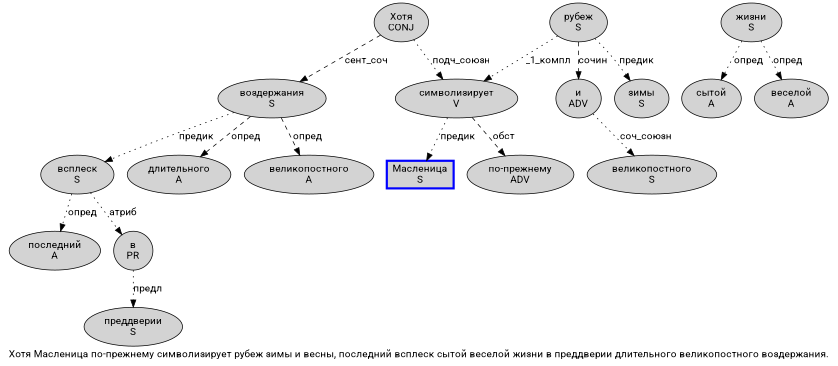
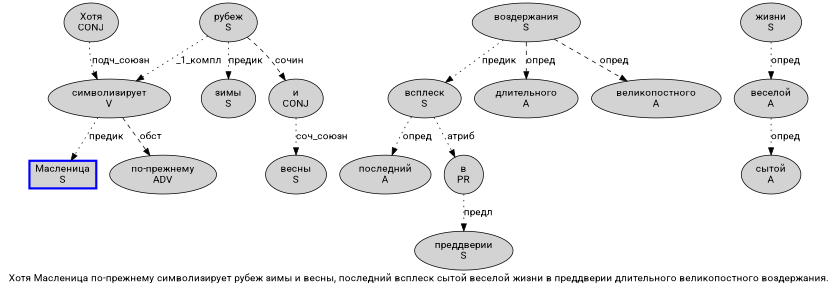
edge "Хотя CONJ" -> "воздержания S": removed, label "сент_соч"
edge "жизни S" -> "сытой A": now "веселой A" -> "сытой A"
node "и ADV": label "и ADV" -> "и CONJ"
node "великопостного S": label "великопостного S" -> "весны S"
